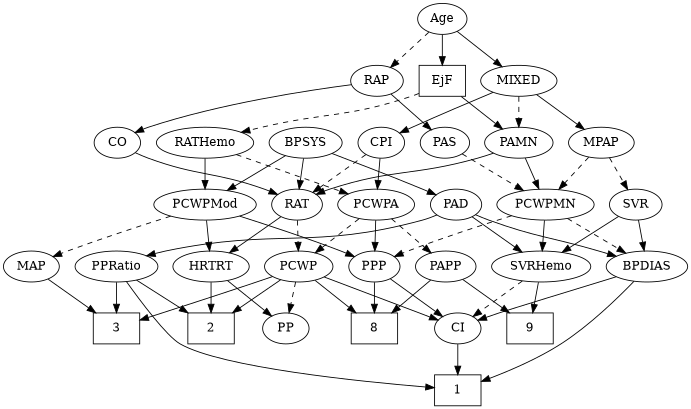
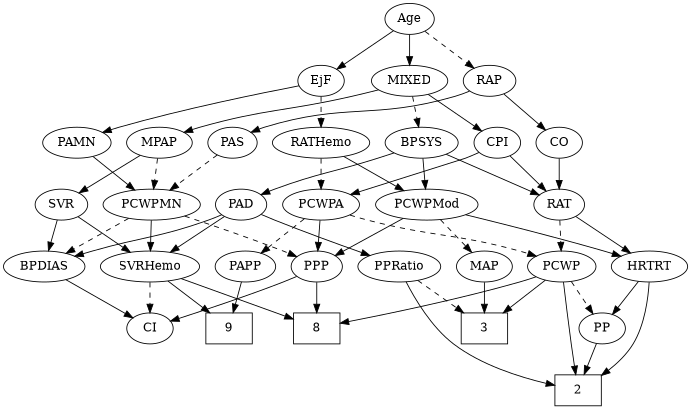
node "EjF": shape box -> ellipse
edge "MIXED" -> "PAMN": now "MIXED" -> "BPSYS"
edge "MPAP" -> "SVR": style dashed -> solid
edge "CPI" -> "RAT": style dashed -> solid
edge "PAMN" -> "RAT": removed
edge "PAPP" -> "8": now "SVRHemo" -> "8"
edge "PPRatio" -> "3": style solid -> dashed
edge "PCWP" -> "CI": removed
edge "PP" -> "2": added
node "1": removed
